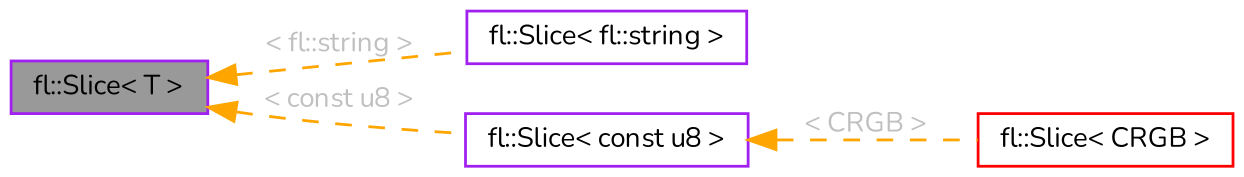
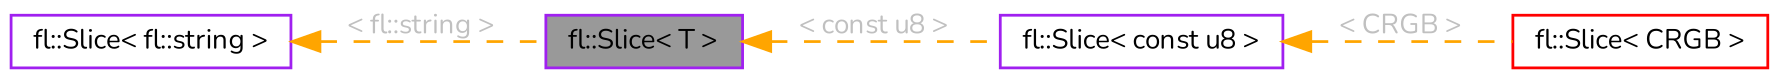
edge "fl::Slice< fl::string >" -> "fl::Slice< T >": reversed
